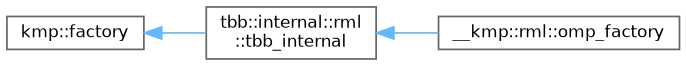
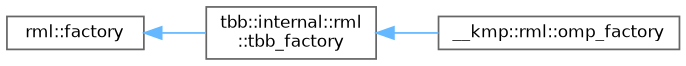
node "kmp::factory": label "kmp::factory" -> "rml::factory"
node "tbb::internal::rml ::tbb_internal": label "tbb::internal::rml ::tbb_internal" -> "tbb::internal::rml ::tbb_factory"
